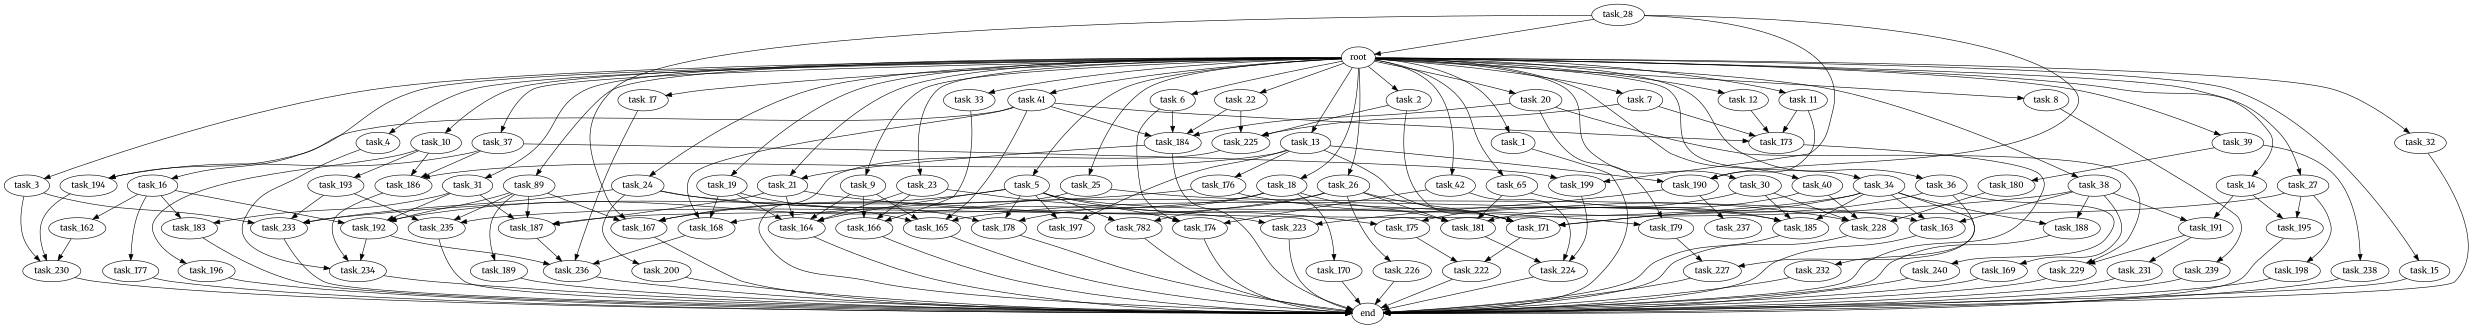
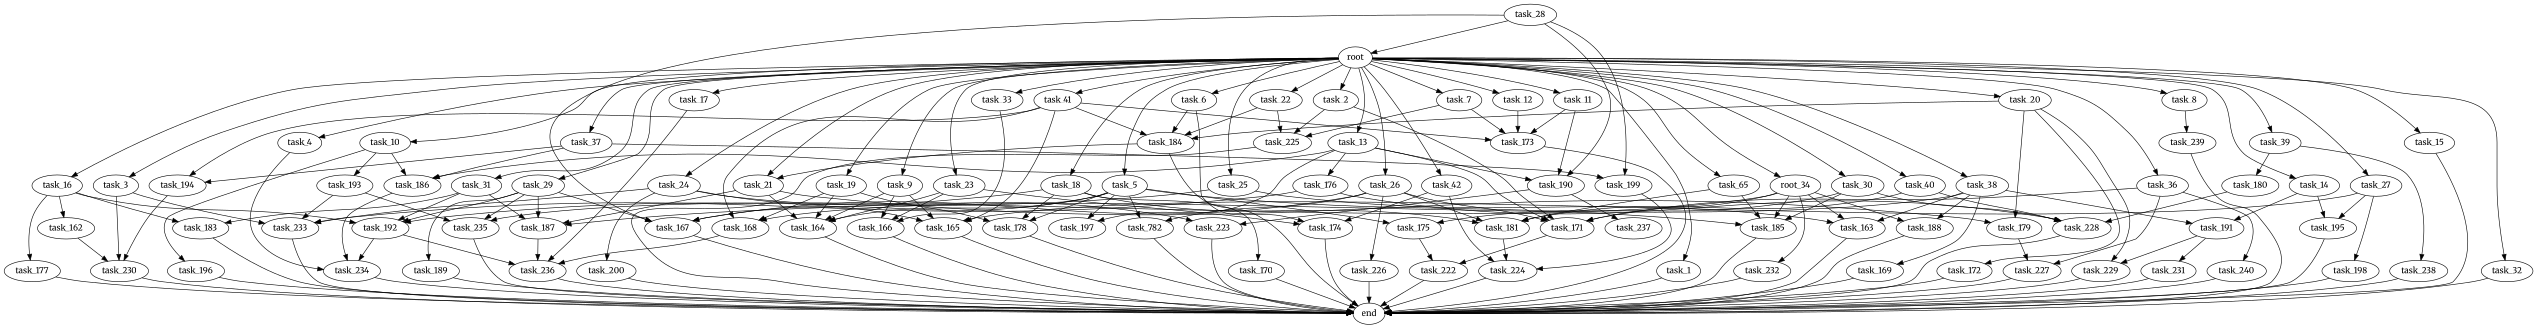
node "task_89": label "task_89" -> "task_29"
node "task_34": label "task_34" -> "root_34"
node "task_172": added
